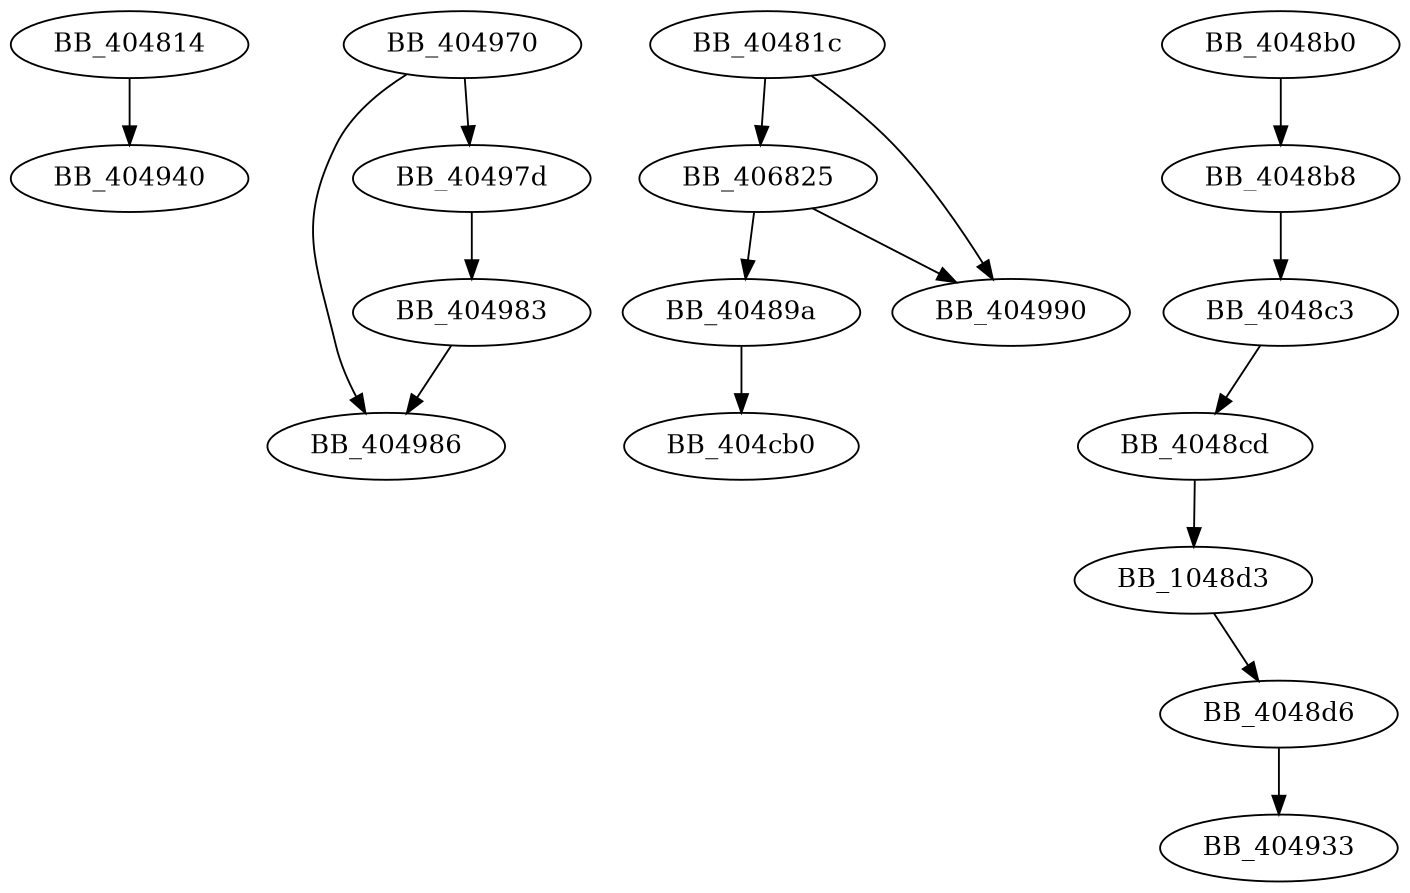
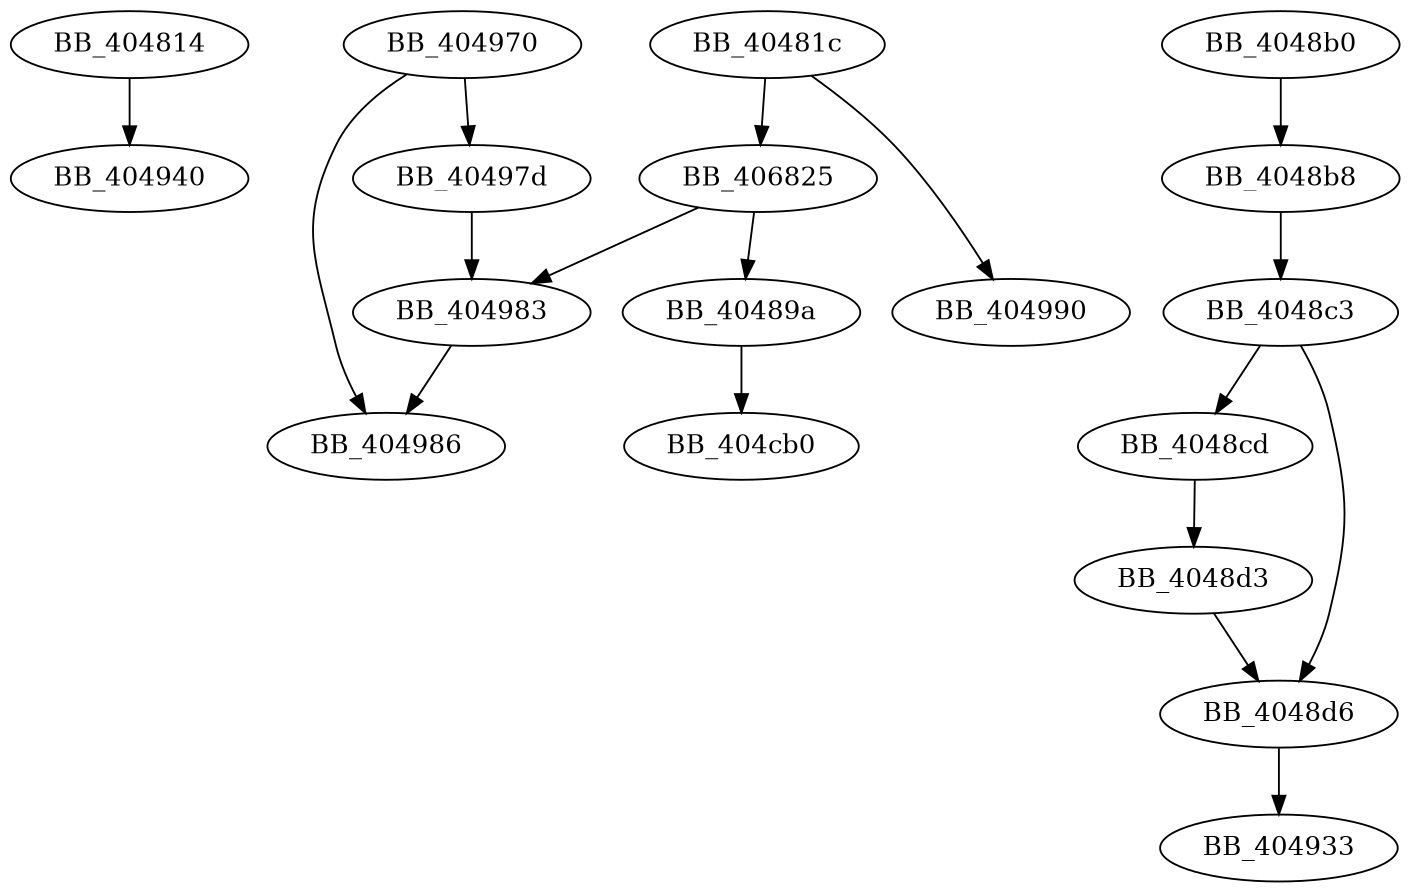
edge "BB_406825" -> "BB_404990": now "BB_406825" -> "BB_404983"
edge "BB_4048c3" -> "BB_4048d6": added
node "BB_1048d3": label "BB_1048d3" -> "BB_4048d3"
